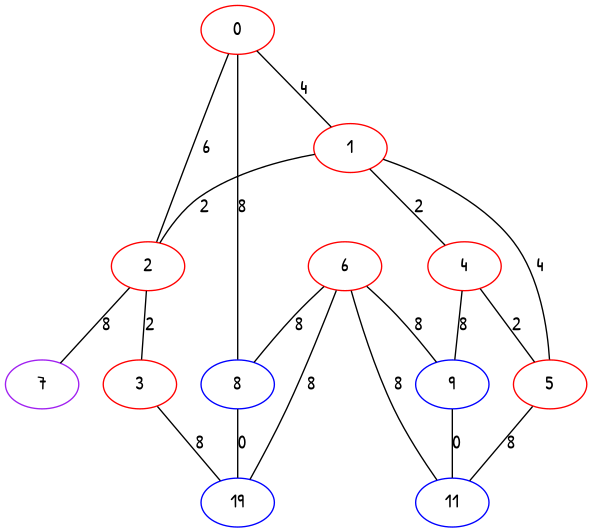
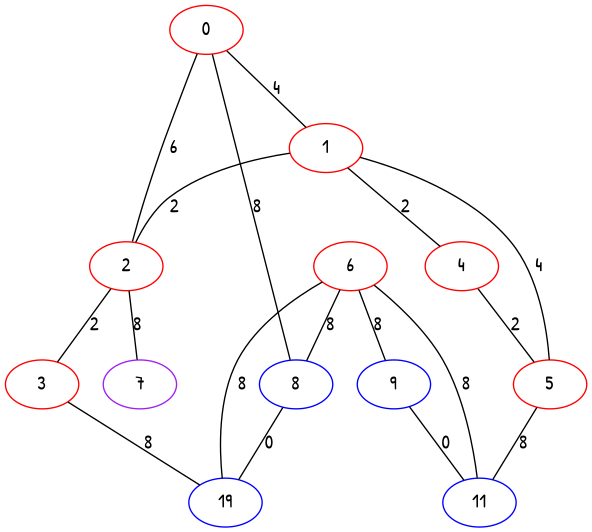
edge "4" -- "9": removed, label "8"
